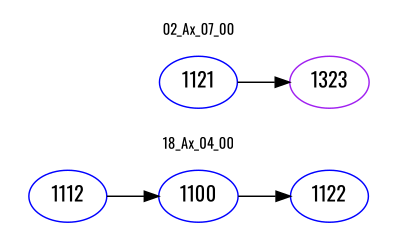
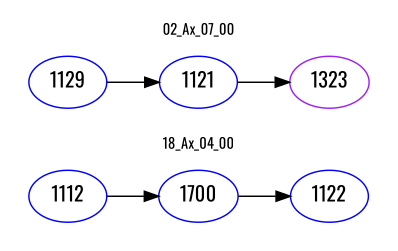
node "1129": added
node "1100": label "1100" -> "1700"
